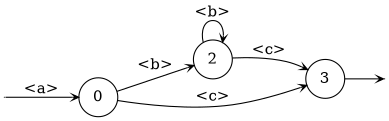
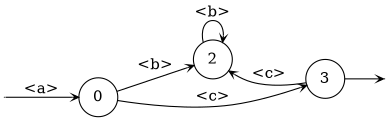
edge "2" -> "3": reversed
